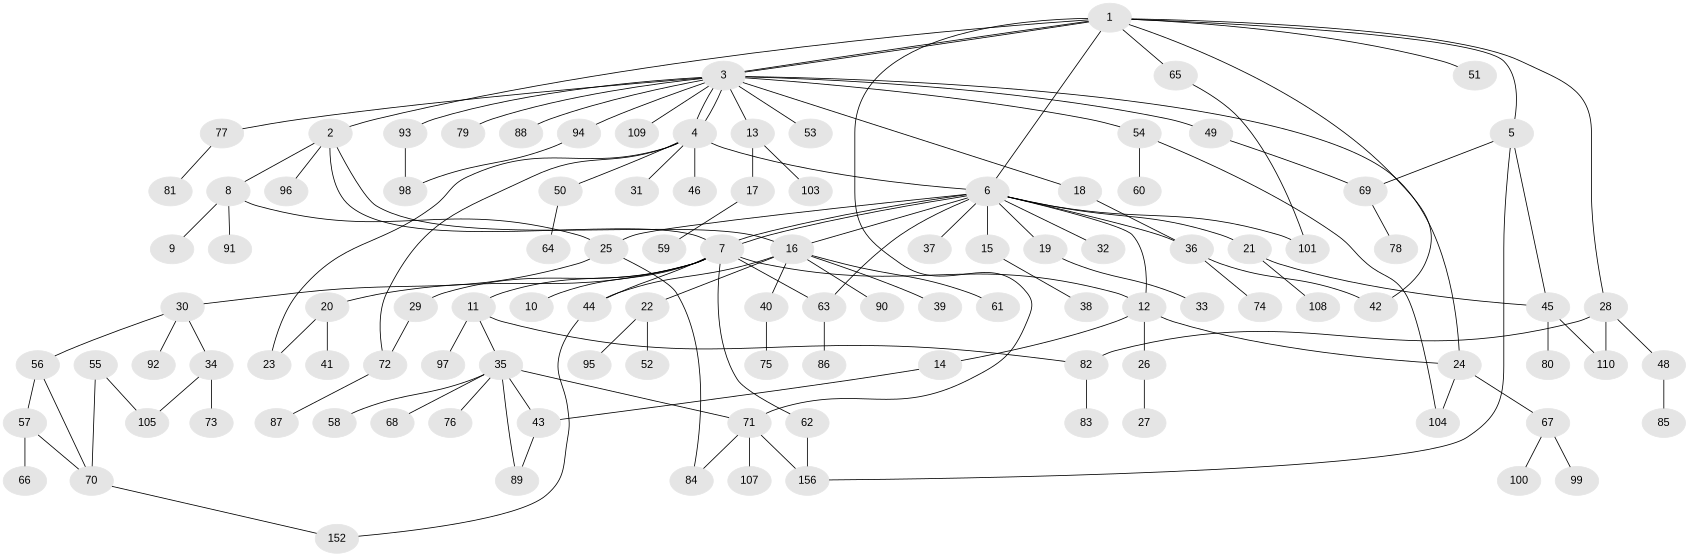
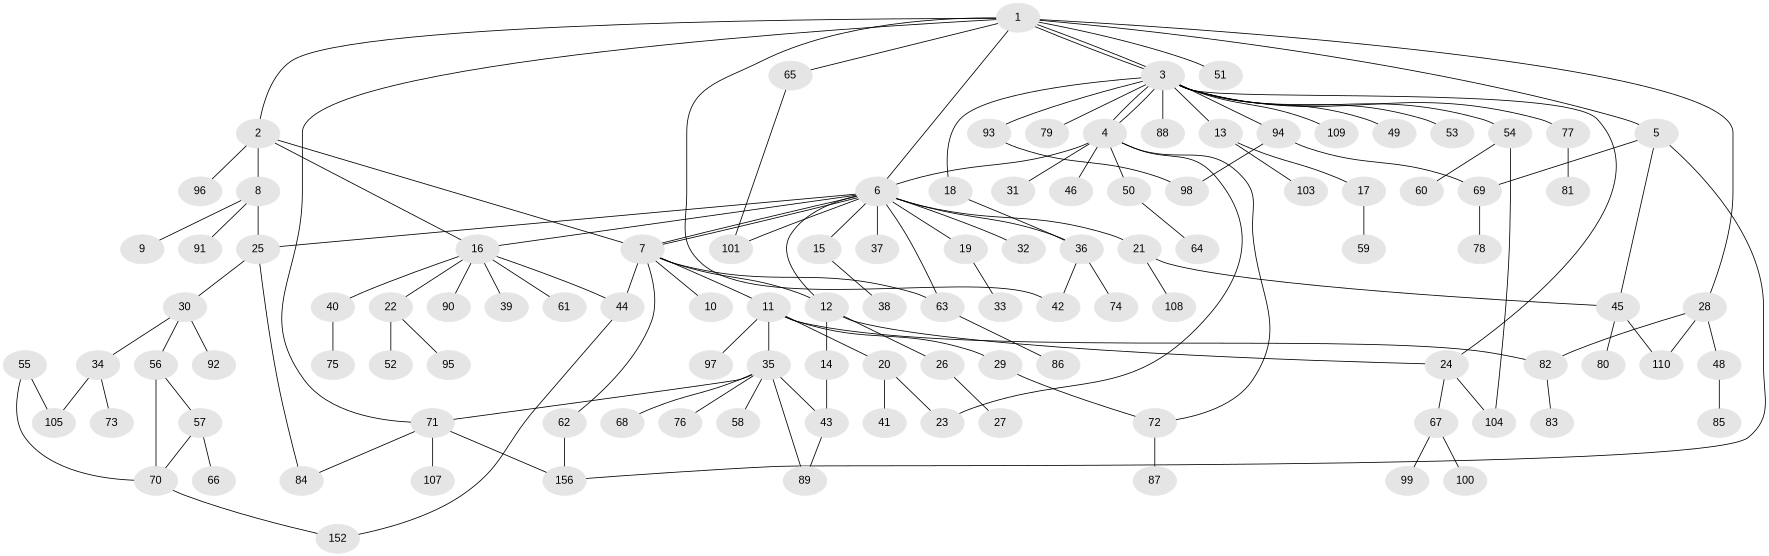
edge "49" -- "69": now "94" -- "69"
edge "7" -- "29": now "11" -- "29"
edge "7" -- "20": now "11" -- "20"
